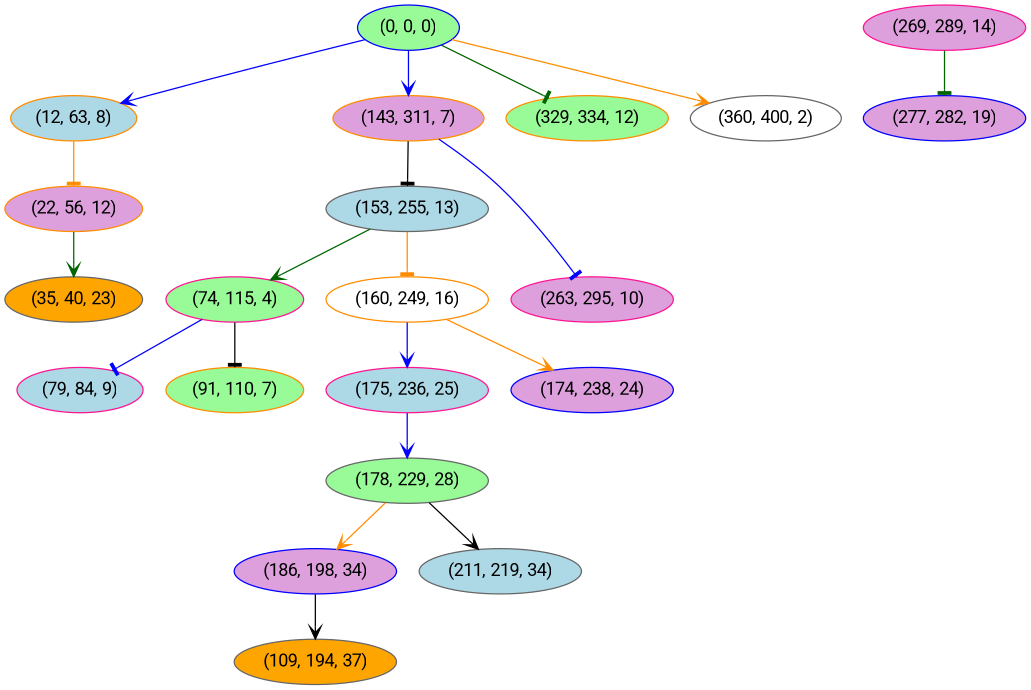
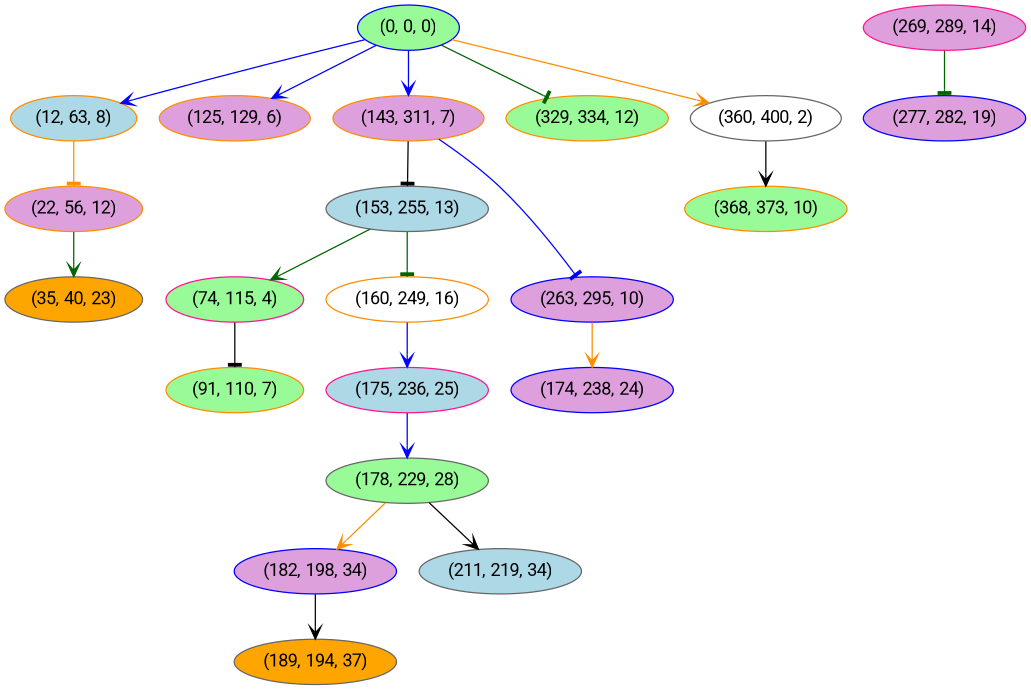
node "(125, 129, 6)": added
node "(368, 373, 10)": added
edge "(153, 255, 13)" -> "(160, 249, 16)": color darkorange -> darkgreen
node "(263, 295, 10)": color deeppink -> blue
edge "(160, 249, 16)" -> "(174, 238, 24)": now "(263, 295, 10)" -> "(174, 238, 24)"
node "(79, 84, 9)": removed
node "(186, 198, 34)": label "(186, 198, 34)" -> "(182, 198, 34)"
node "(109, 194, 37)": label "(109, 194, 37)" -> "(189, 194, 37)"
